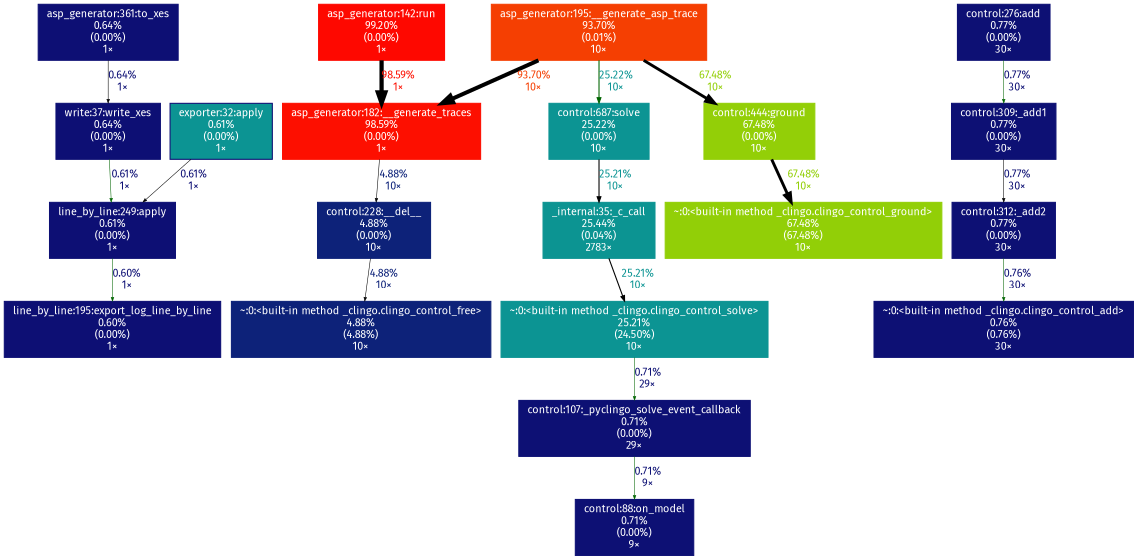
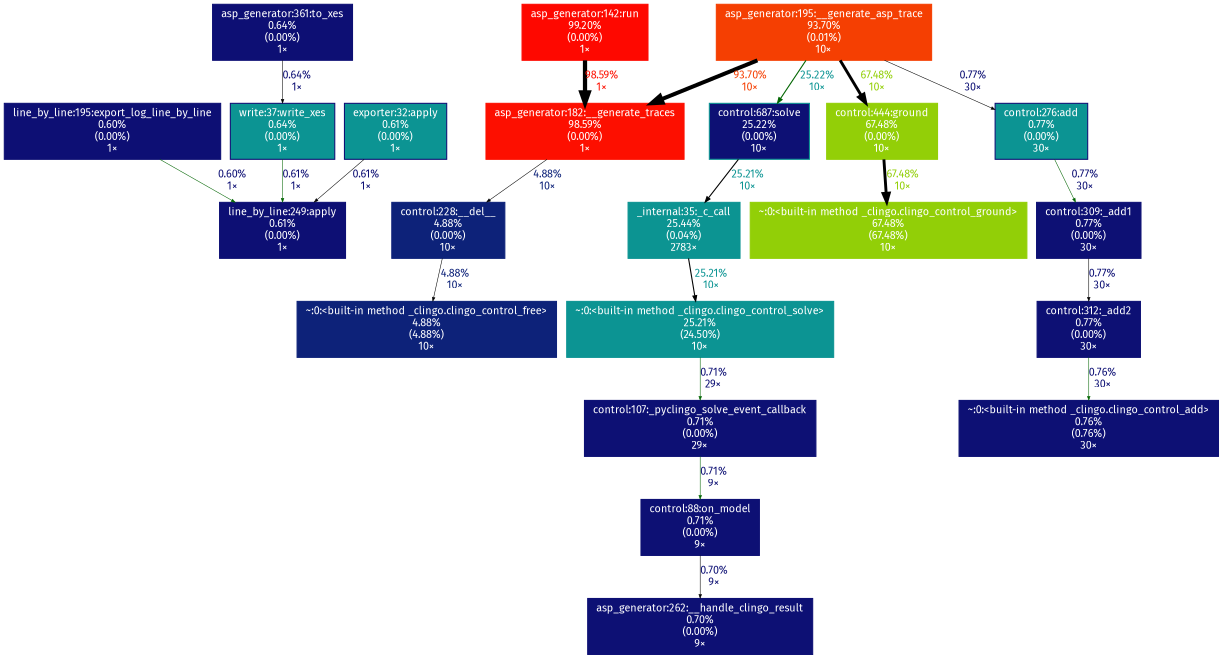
node "control:276:add 0.77% (0.00%) 30×": fillcolor #0d1074 -> #0c9493
edge "asp_generator:195:__generate_asp_trace 93.70% (0.01%) 10×" -> "control:276:add 0.77% (0.00%) 30×": added, label "0.77% 30×"
node "write:37:write_xes 0.64% (0.00%) 1×": fillcolor #0d0f74 -> #0c9493
node "control:687:solve 25.22% (0.00%) 10×": fillcolor #0c9493 -> #0d1074
edge "line_by_line:249:apply 0.61% (0.00%) 1×" -> "line_by_line:195:export_log_line_by_line 0.60% (0.00%) 1×": reversed
node "asp_generator:262:__handle_clingo_result 0.70% (0.00%) 9×": added
